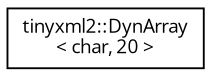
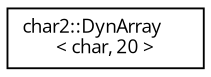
node "tinyxml2::DynArray < char, 20 >": label "tinyxml2::DynArray < char, 20 >" -> "char2::DynArray < char, 20 >"
